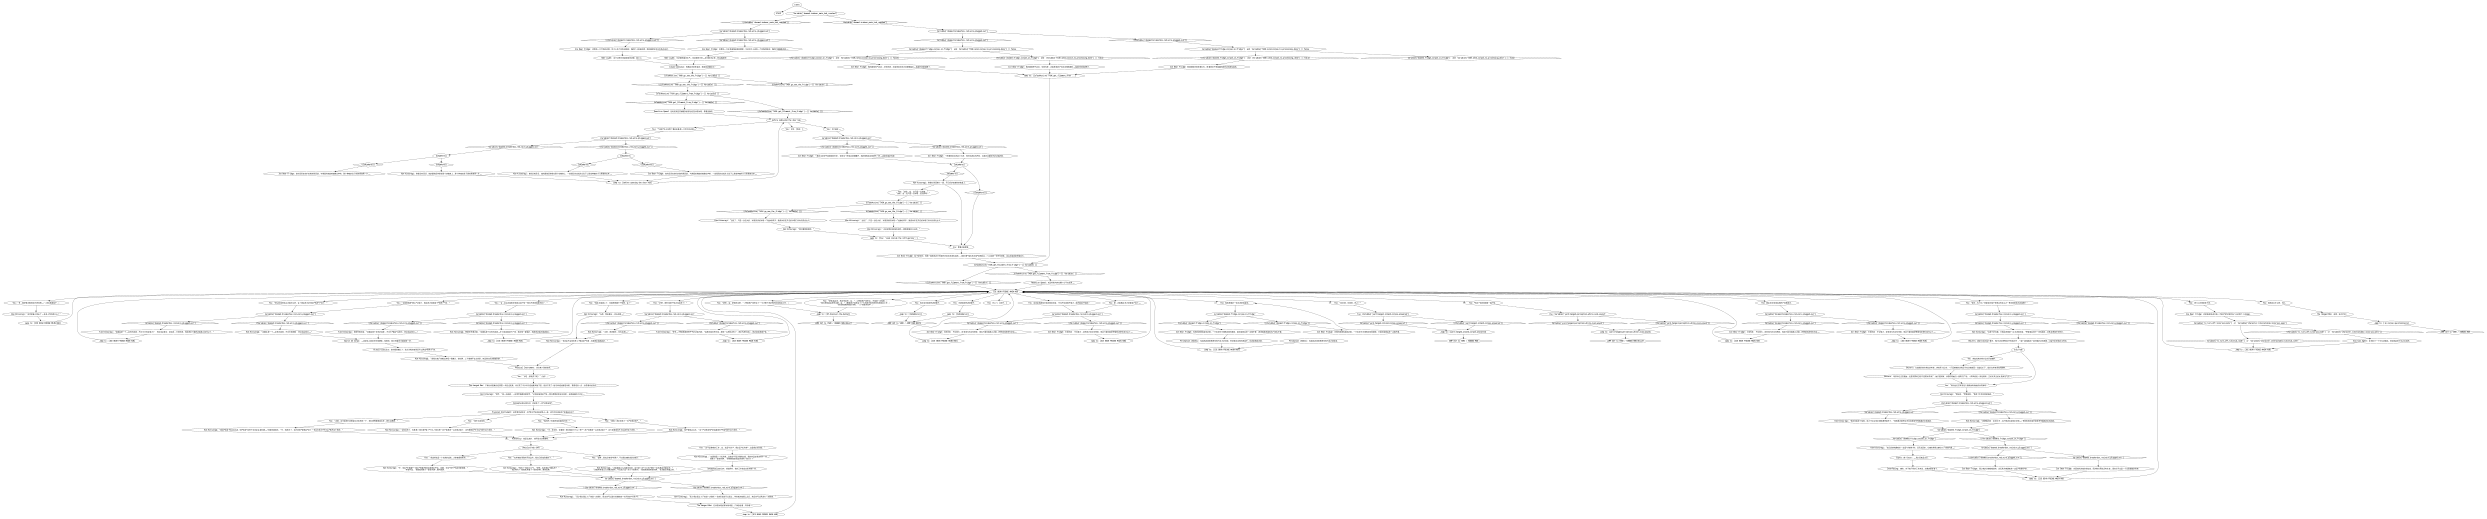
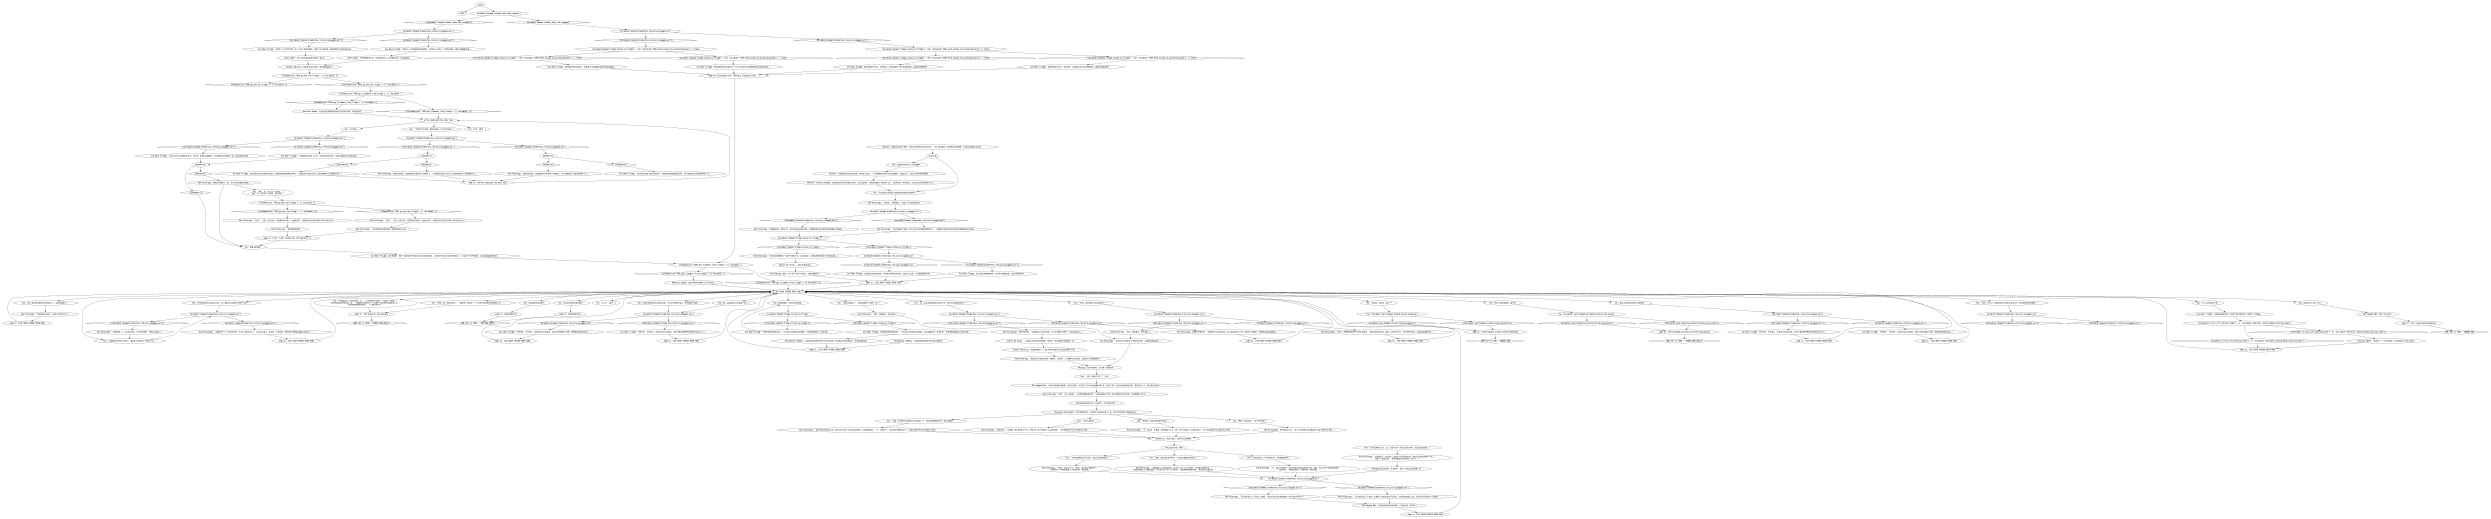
node "Ice Bear Fridge: 熊的眼睛依然在发着红光——它正守卫着肚子里隐藏的那些冰淇淋包装纸。": added
node "Kim Kitsuragi: “这是个好问题。它看起来像是一台冰淇淋冰箱。”警督拿起其中一张包装纸，试着在黑暗中研究它。": removed
edge "Kim Kitsuragi: “这确实是一个……反常的选择。不过它很宽敞——而且也足够冷……”" -> "Esprit de Corps: ……但是这上面的光学很糟糕，他想到。我们需要尽可能安静一些。": now "Kim Kitsuragi: “这确实是一个……反常的选择。不过它很宽敞——而且也足够冷……”" -> "You: “这显然就是*那台*冰箱了。看起来大的能放下*两具*尸体。”"
